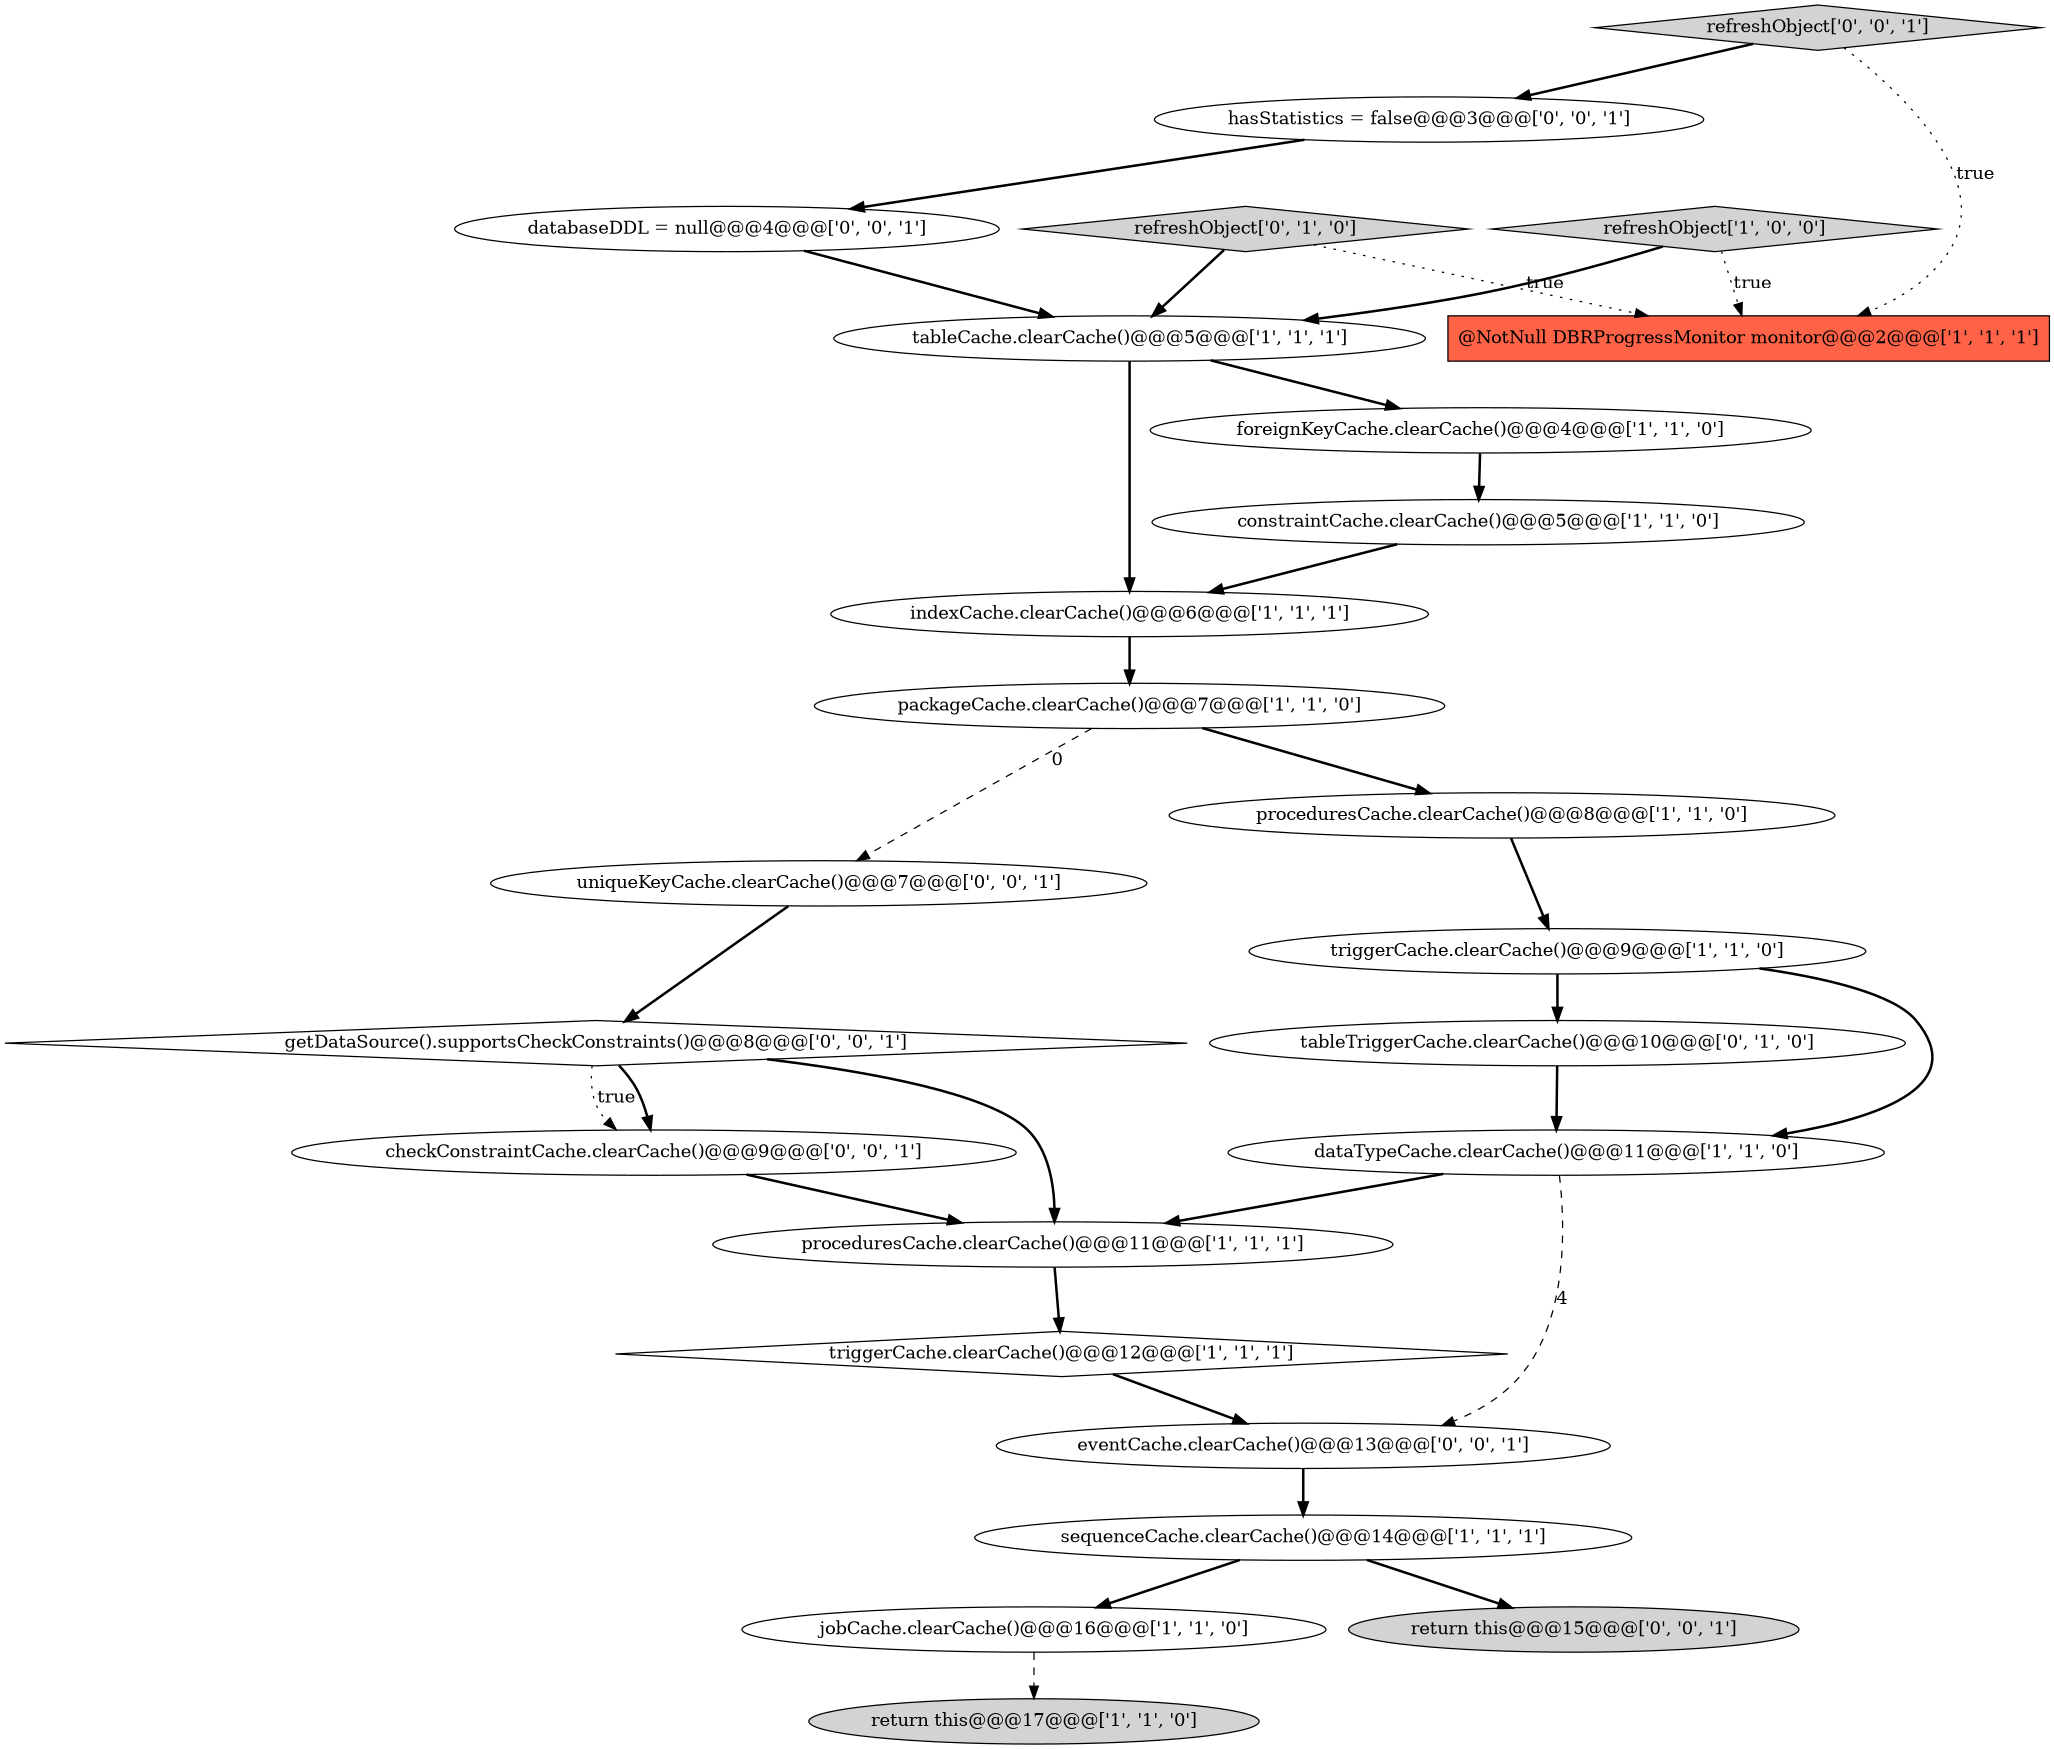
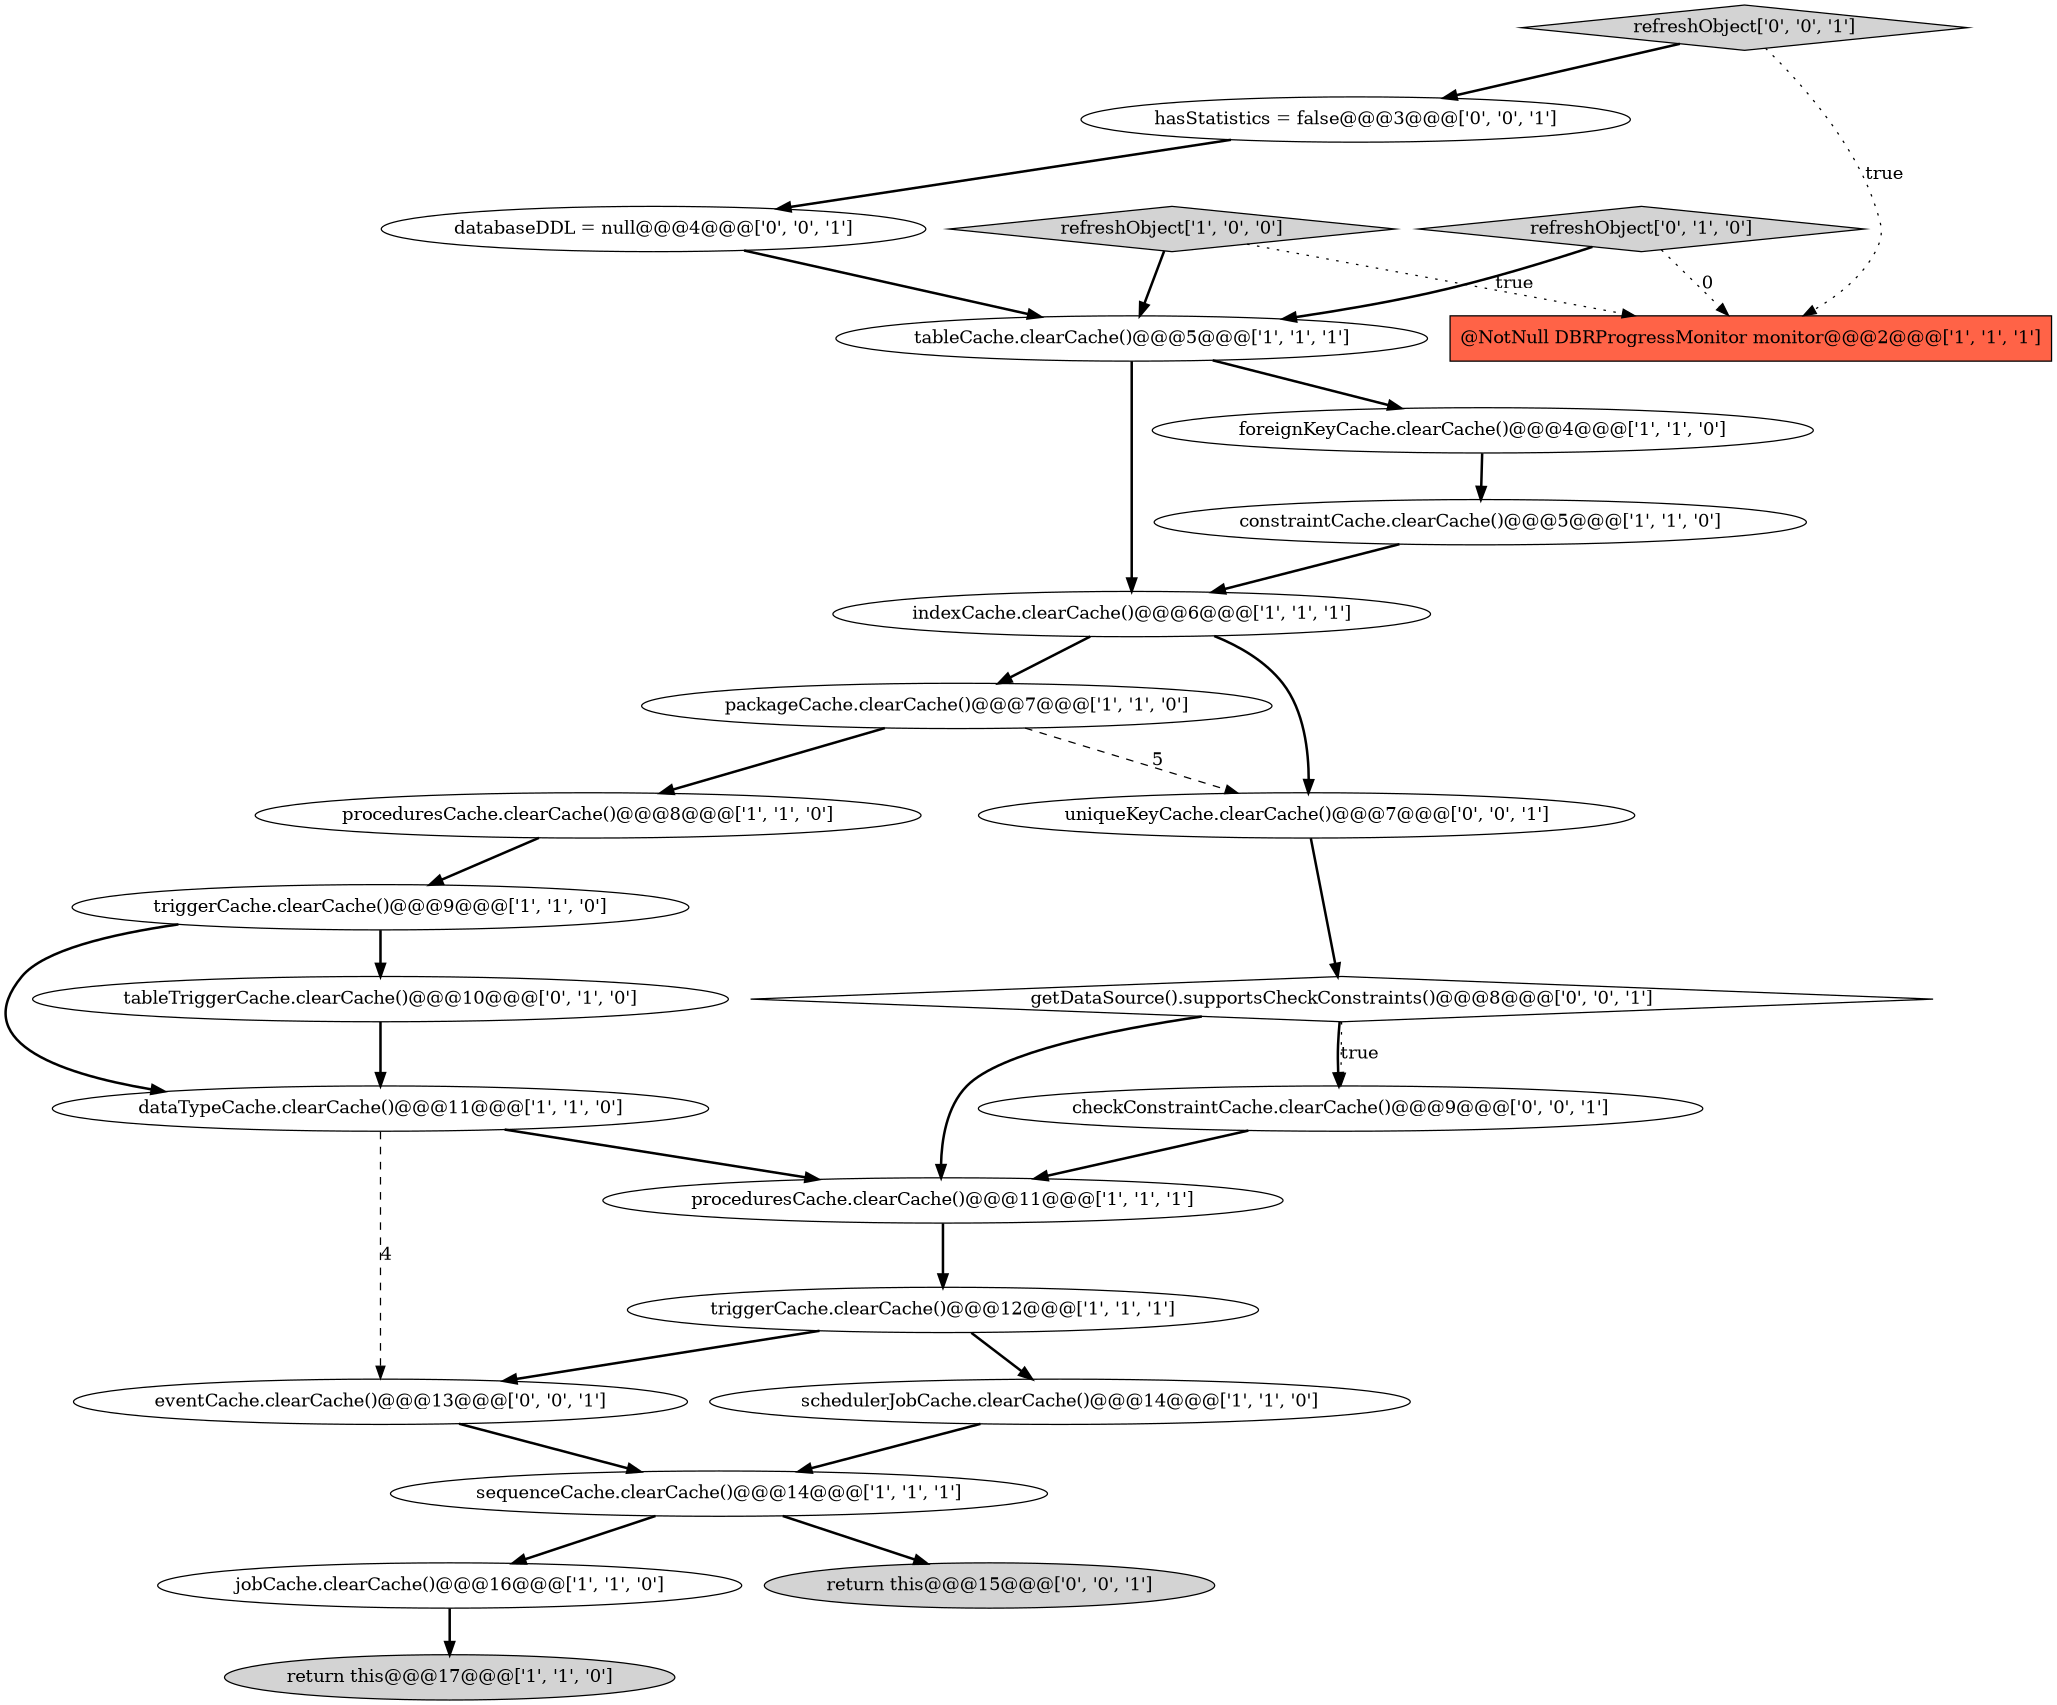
edge "refreshObject['0', '1', '0']" -> "@NotNull DBRProgressMonitor monitor@@@2@@@['1', '1', '1']": label "true" -> "0"
edge "indexCache.clearCache()@@@6@@@['1', '1', '1']" -> "uniqueKeyCache.clearCache()@@@7@@@['0', '0', '1']": added
edge "packageCache.clearCache()@@@7@@@['1', '1', '0']" -> "uniqueKeyCache.clearCache()@@@7@@@['0', '0', '1']": label "0" -> "5"
node "triggerCache.clearCache()@@@12@@@['1', '1', '1']": shape diamond -> ellipse
node "schedulerJobCache.clearCache()@@@14@@@['1', '1', '0']": added
edge "jobCache.clearCache()@@@16@@@['1', '1', '0']" -> "return this@@@17@@@['1', '1', '0']": style dashed -> bold
